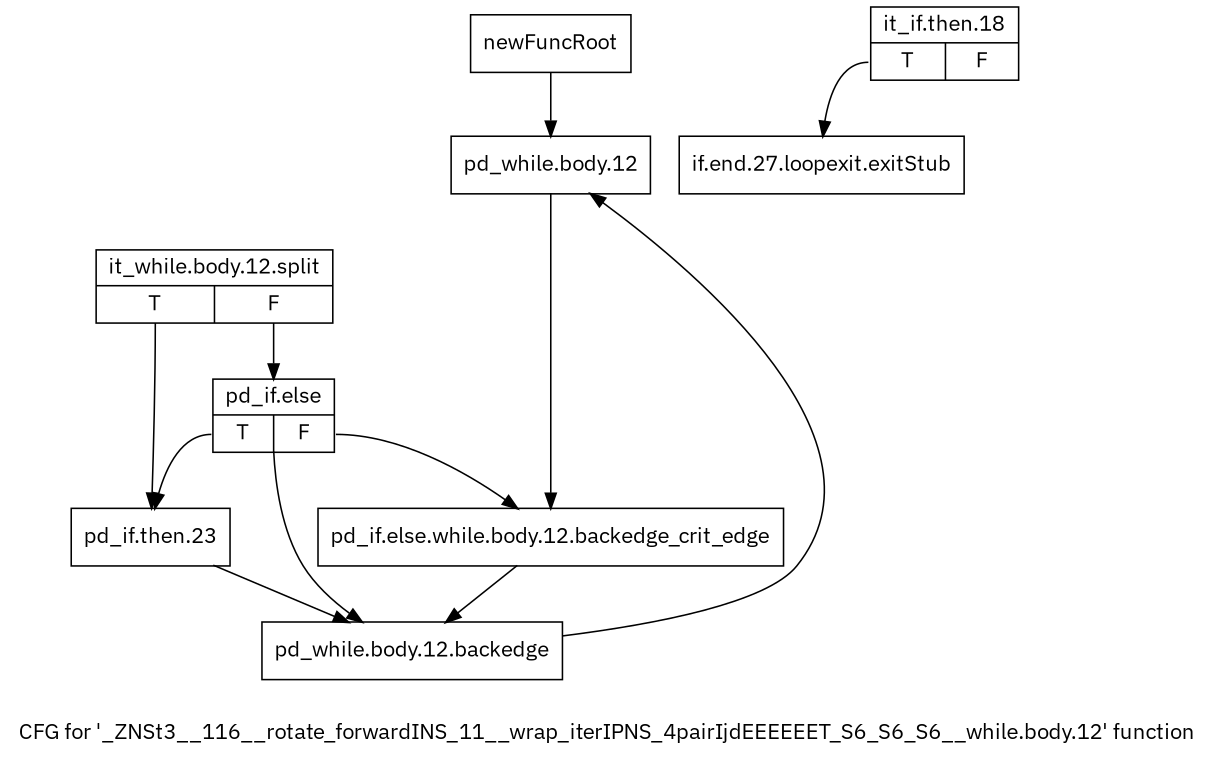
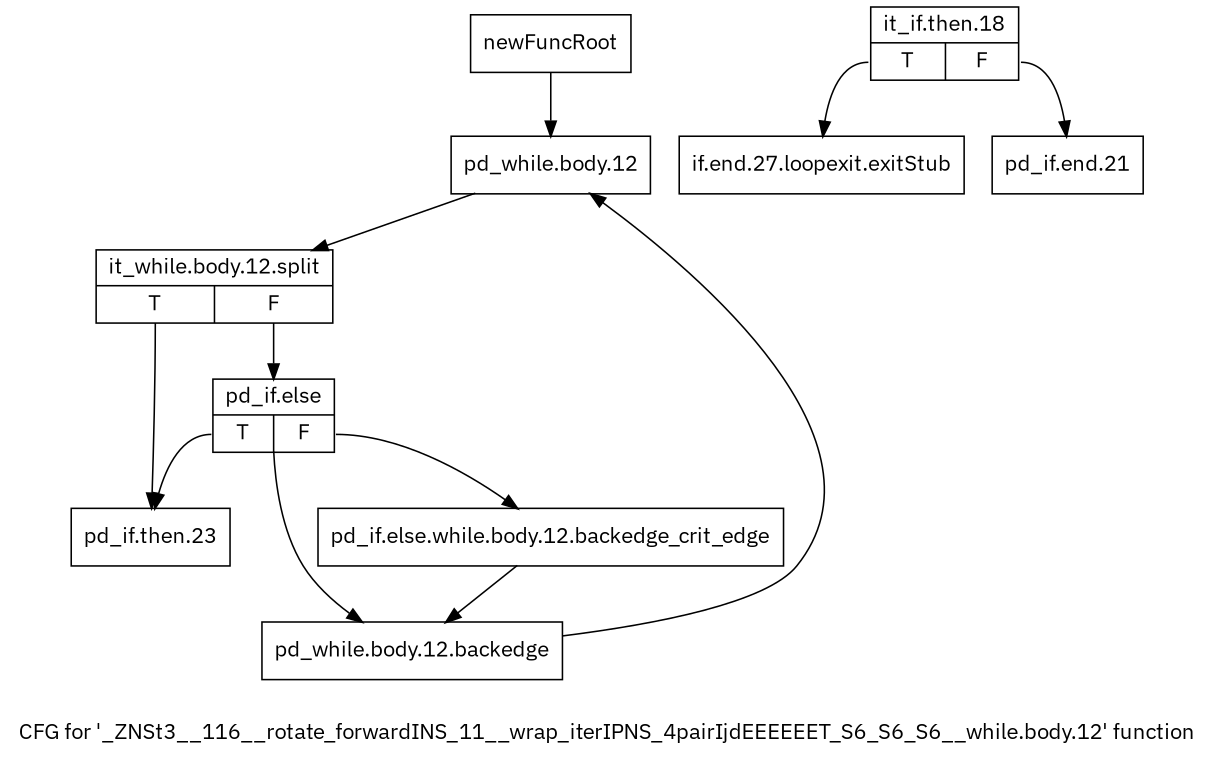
node "pd_if.end.21": added
edge "pd_while.body.12" -> "pd_if.else.while.body.12.backedge_crit_edge": now "pd_while.body.12" -> "it_while.body.12.split"
edge "pd_if.then.23" -> "pd_while.body.12.backedge": removed
